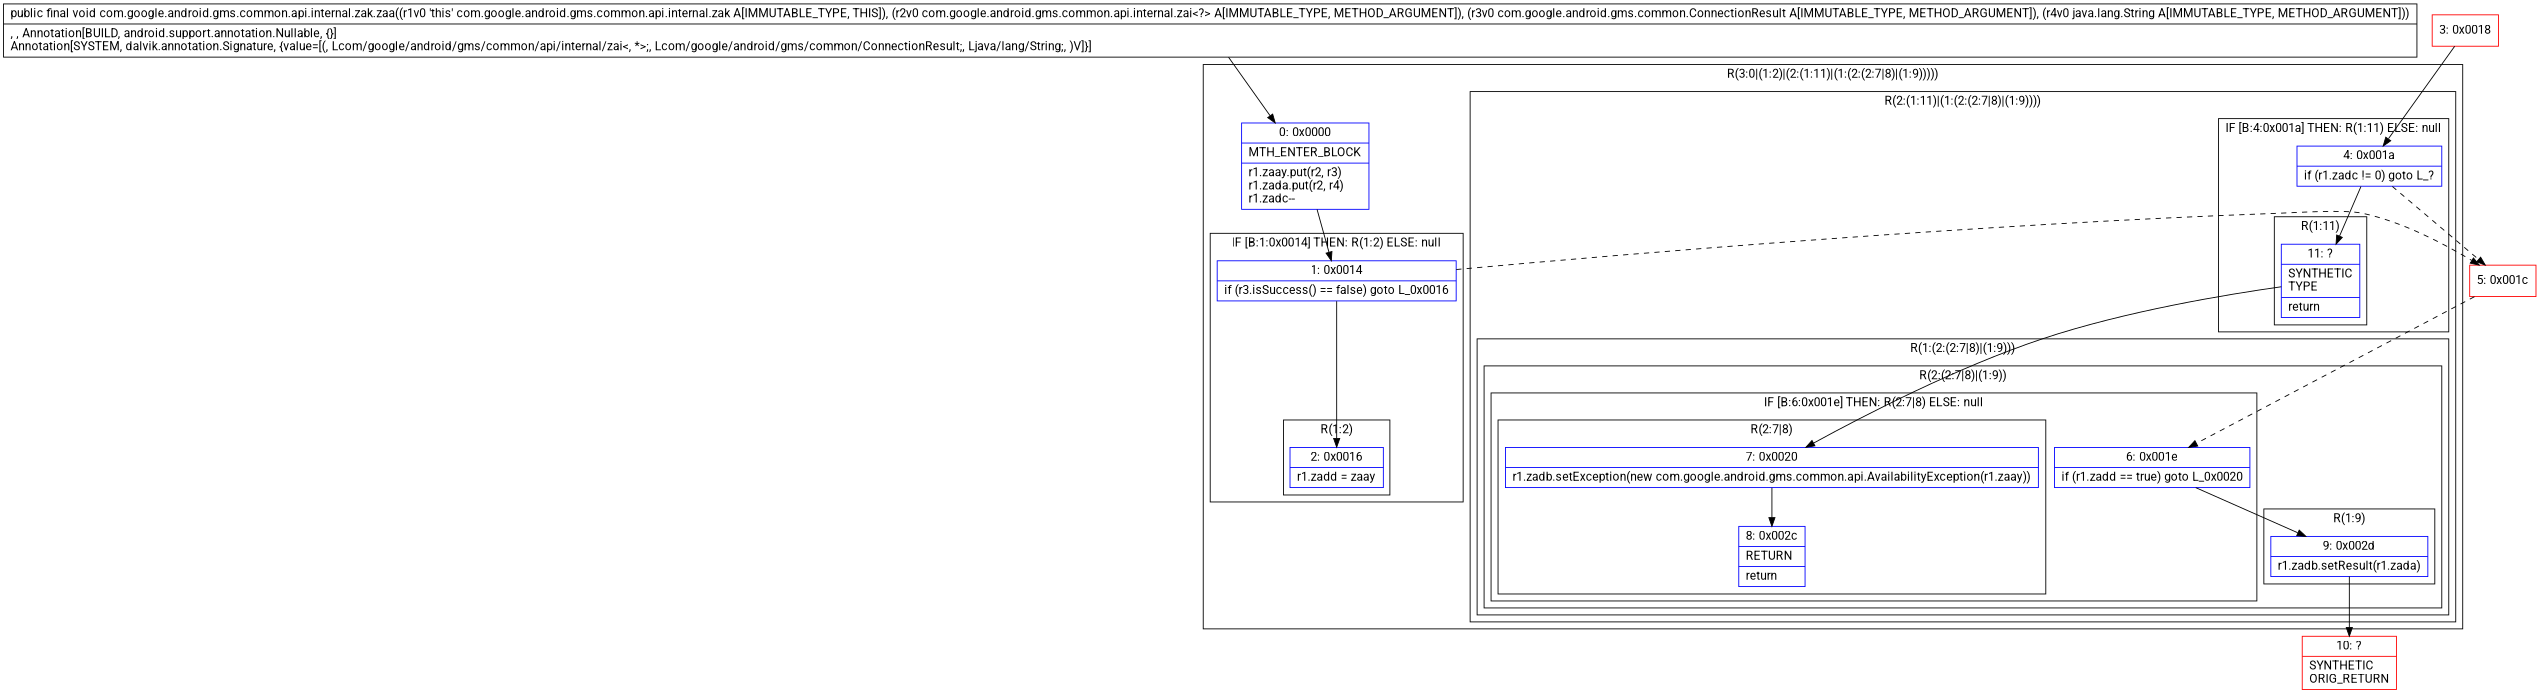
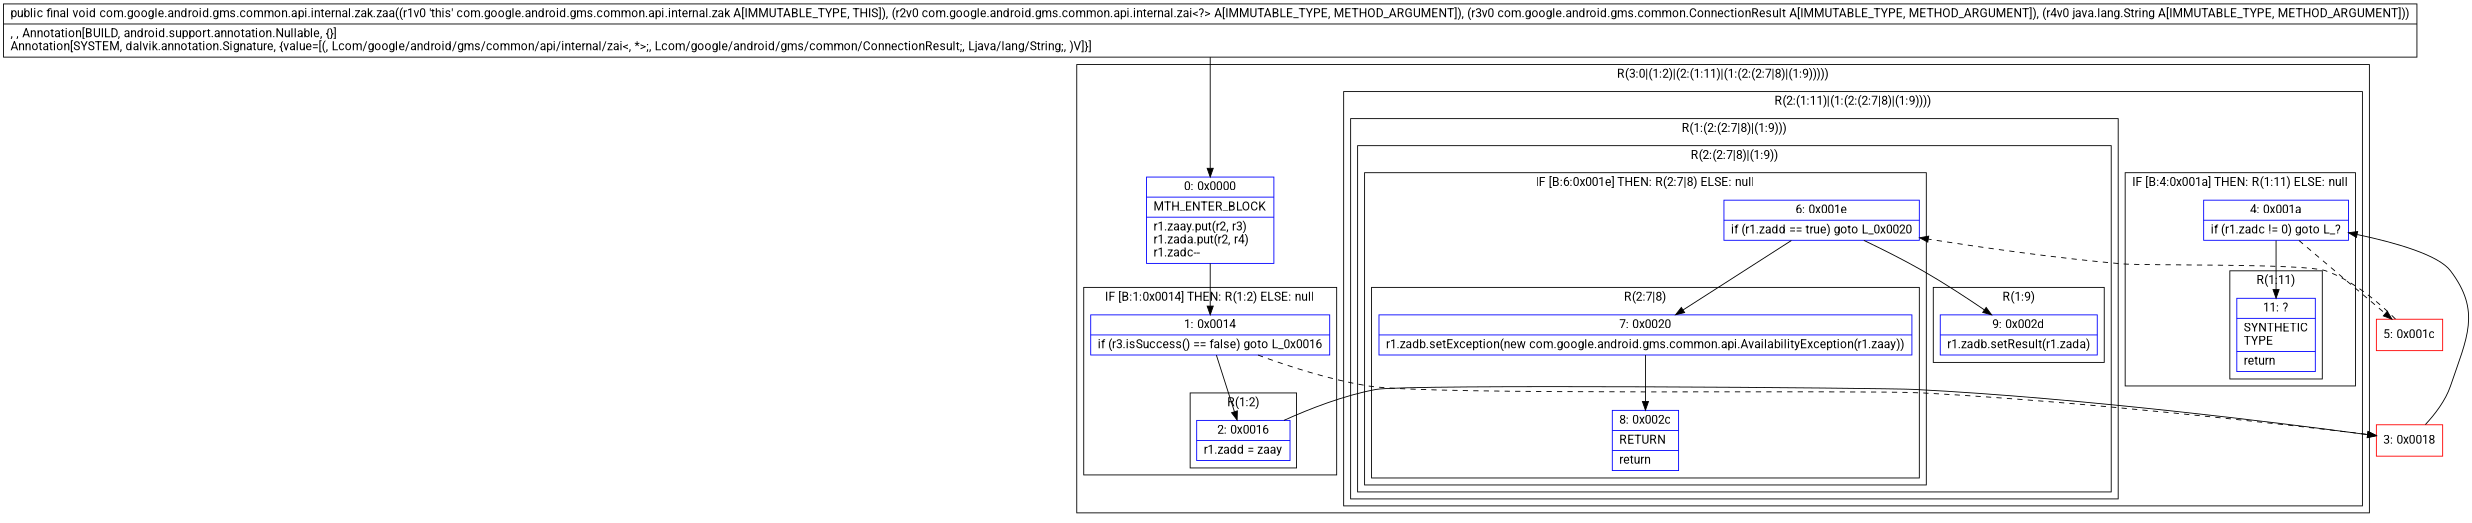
edge "1: 0x0014" -> "5: 0x001c": now "1: 0x0014" -> "3: 0x0018"
edge "11: ?" -> "7: 0x0020": now "6: 0x001e" -> "7: 0x0020"
edge "2: 0x0016" -> "3: 0x0018": added
node "10: ?": removed
